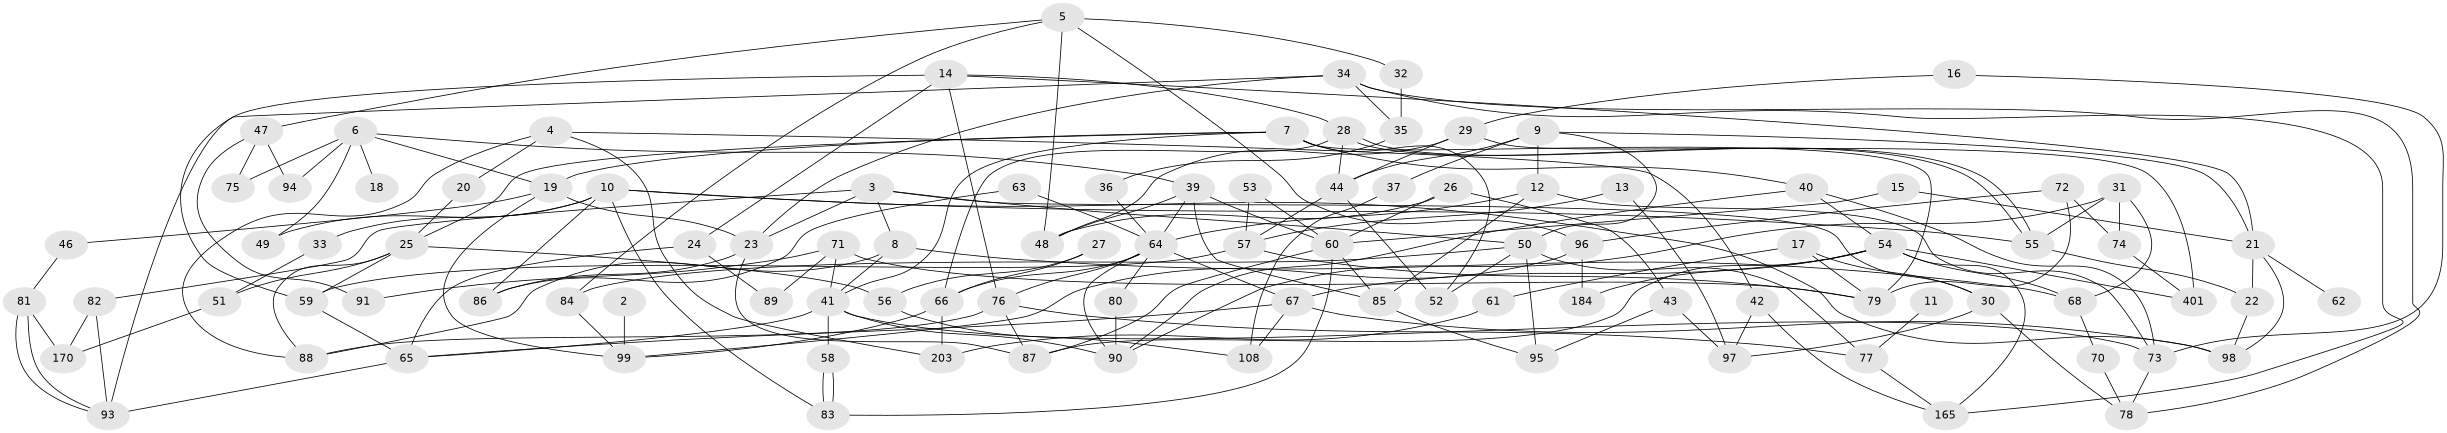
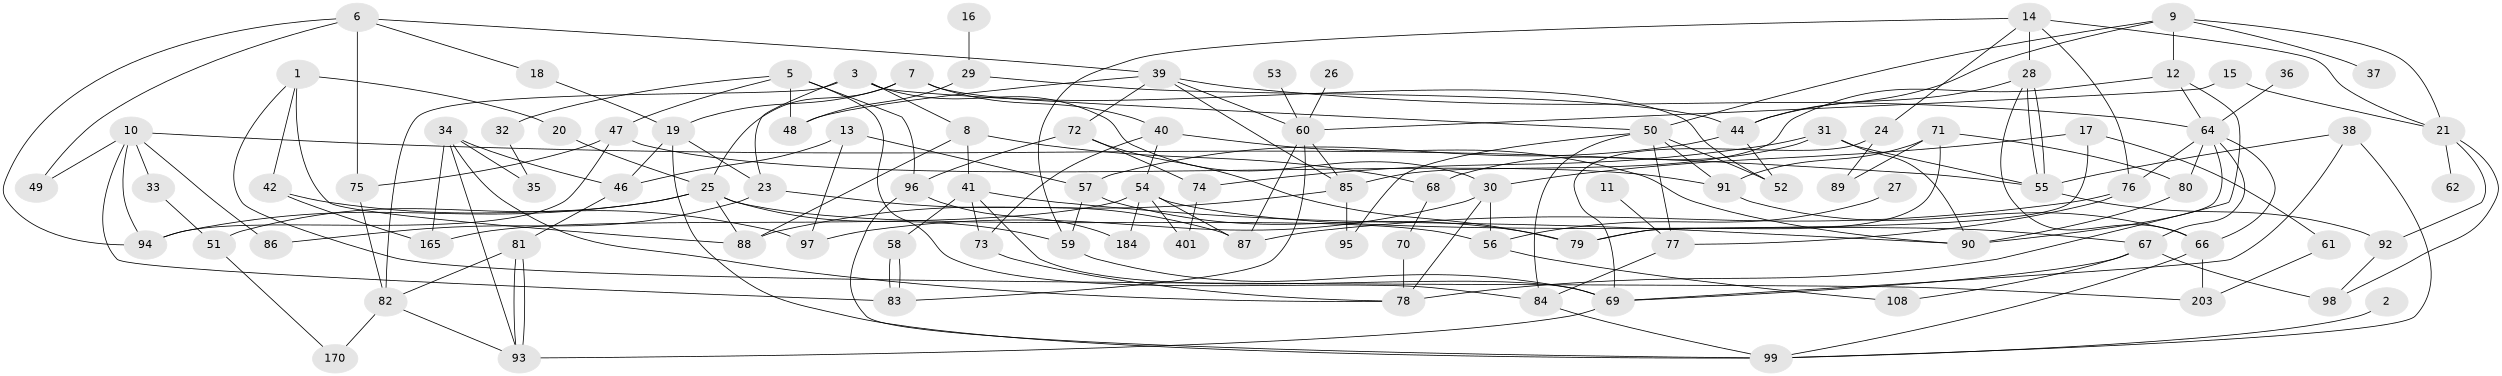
edge "39" -- "72": added
edge "34" -- "23": now "34" -- "46"
edge "16" -- "73": removed
node "4": label "4" -> "1"
node "38": added
edge "7" -- "79": removed
edge "29" -- "401": removed
edge "7" -- "41": removed
edge "6" -- "19": now "18" -- "19"
edge "35" -- "36": removed
edge "13" -- "46": added
edge "50" -- "91": added
node "63": removed
edge "25" -- "94": added
edge "30" -- "56": added
edge "26" -- "48": removed
edge "53" -- "57": removed
edge "12" -- "73": now "12" -- "78"
edge "10" -- "98": now "10" -- "94"
edge "75" -- "82": added
edge "37" -- "108": removed
edge "71" -- "41": now "71" -- "80"
edge "27" -- "66": now "91" -- "66"
edge "54" -- "68": removed
node "43": removed
node "22": label "22" -> "92"
edge "81" -- "170": now "81" -- "82"
edge "76" -- "88": now "85" -- "88"
node "65": label "65" -> "69"
edge "77" -- "165": now "77" -- "84"
